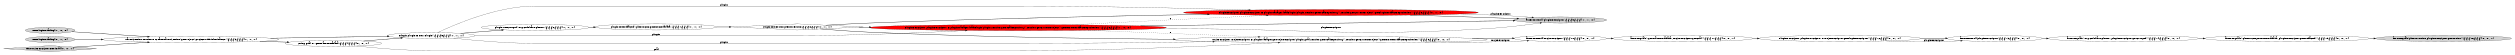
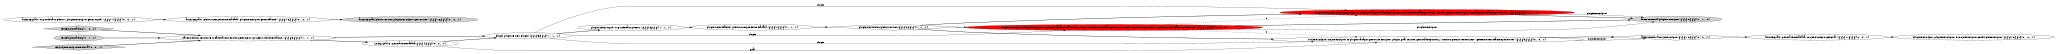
node "testPluginLoading['1', '0', '0']": shape ellipse -> diamond
node "assertNotNull(mojoDescriptor)@@@10@@@['0', '0', '1']": shape ellipse -> diamond
node "assertNotNull(pluginDescriptor)@@@13@@@['0', '0', '1']": removed
